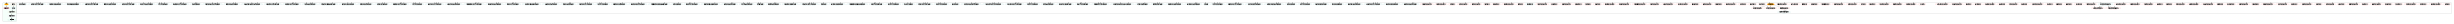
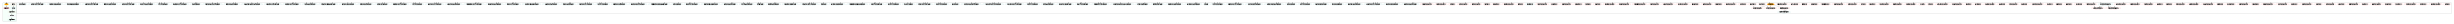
node "SAdventure": added
node "_RPAdventure": label "_RPAdventure" -> "_Provider"
node "_Fragment": label "_Fragment" -> "_SAAdventure"
